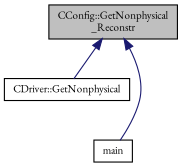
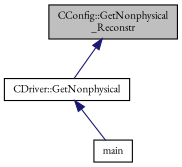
edge "main" -> "CConfig::GetNonphysical _Reconstr": now "main" -> "CDriver::GetNonphysical"
